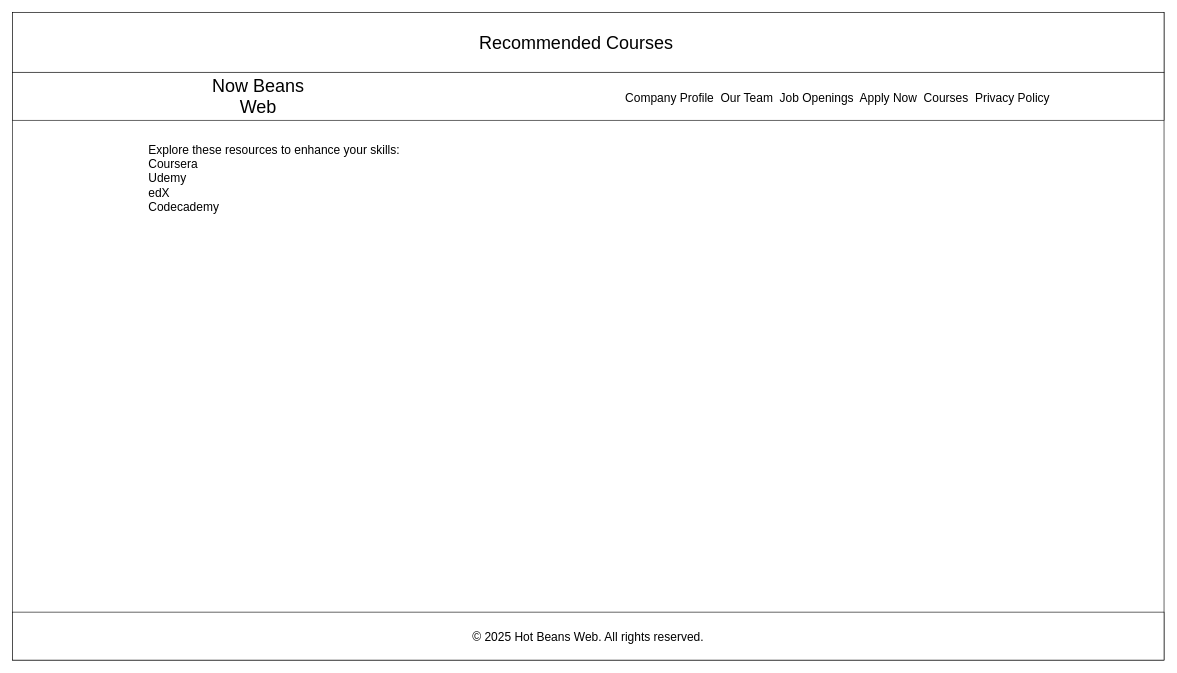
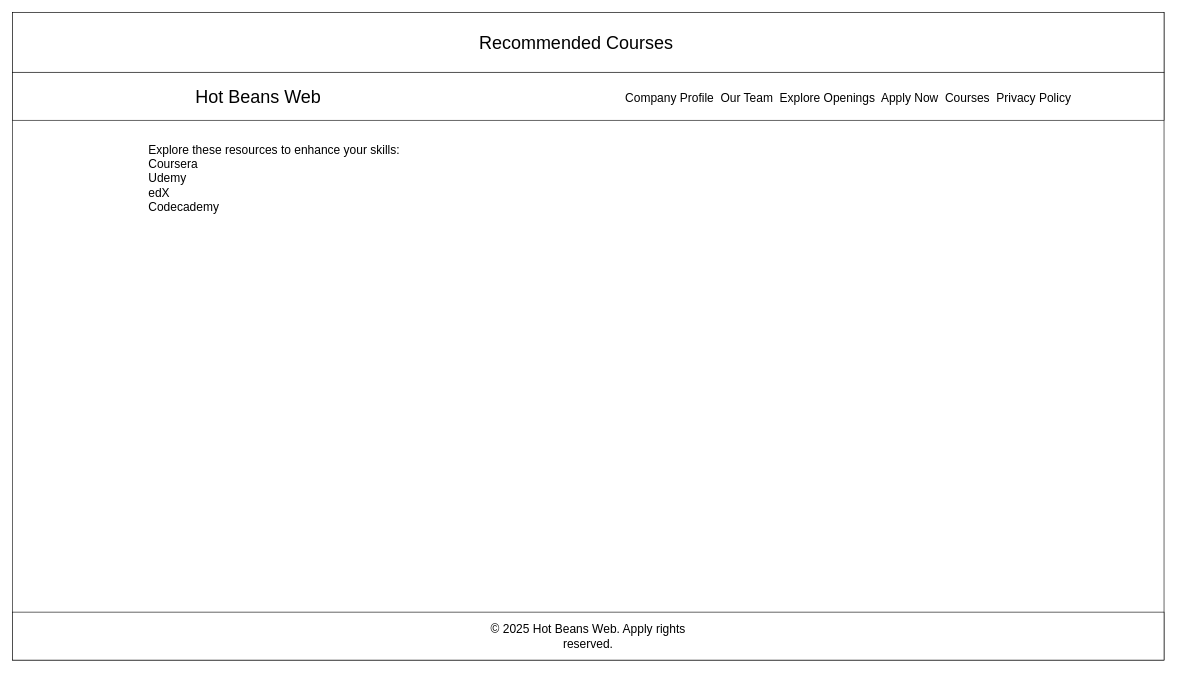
node "Now Beans Web": label "Now Beans Web" -> "Hot Beans Web"
node "Company Profile Our Team Job Openings Apply Now Courses Privacy Policy": label "Company Profile Our Team Job Openings Apply Now Courses Privacy Policy" -> "Company Profile Our Team Explore Openings Apply Now Courses Privacy Policy"
node "© 2025 Hot Beans Web. All rights reserved.": label "© 2025 Hot Beans Web. All rights reserved." -> "© 2025 Hot Beans Web. Apply rights reserved."
